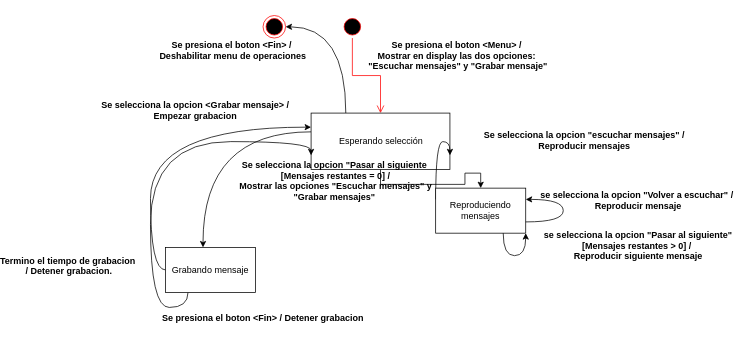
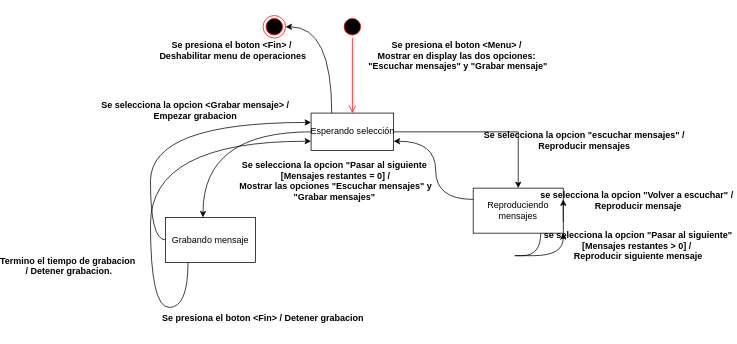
node "Esperando selección": size 139x56 -> 83x38
node "Reproduciendo mensajes": moved (480, 210) -> (518, 210)
node "Grabando mensaje": moved (210, 270) -> (210, 240)
